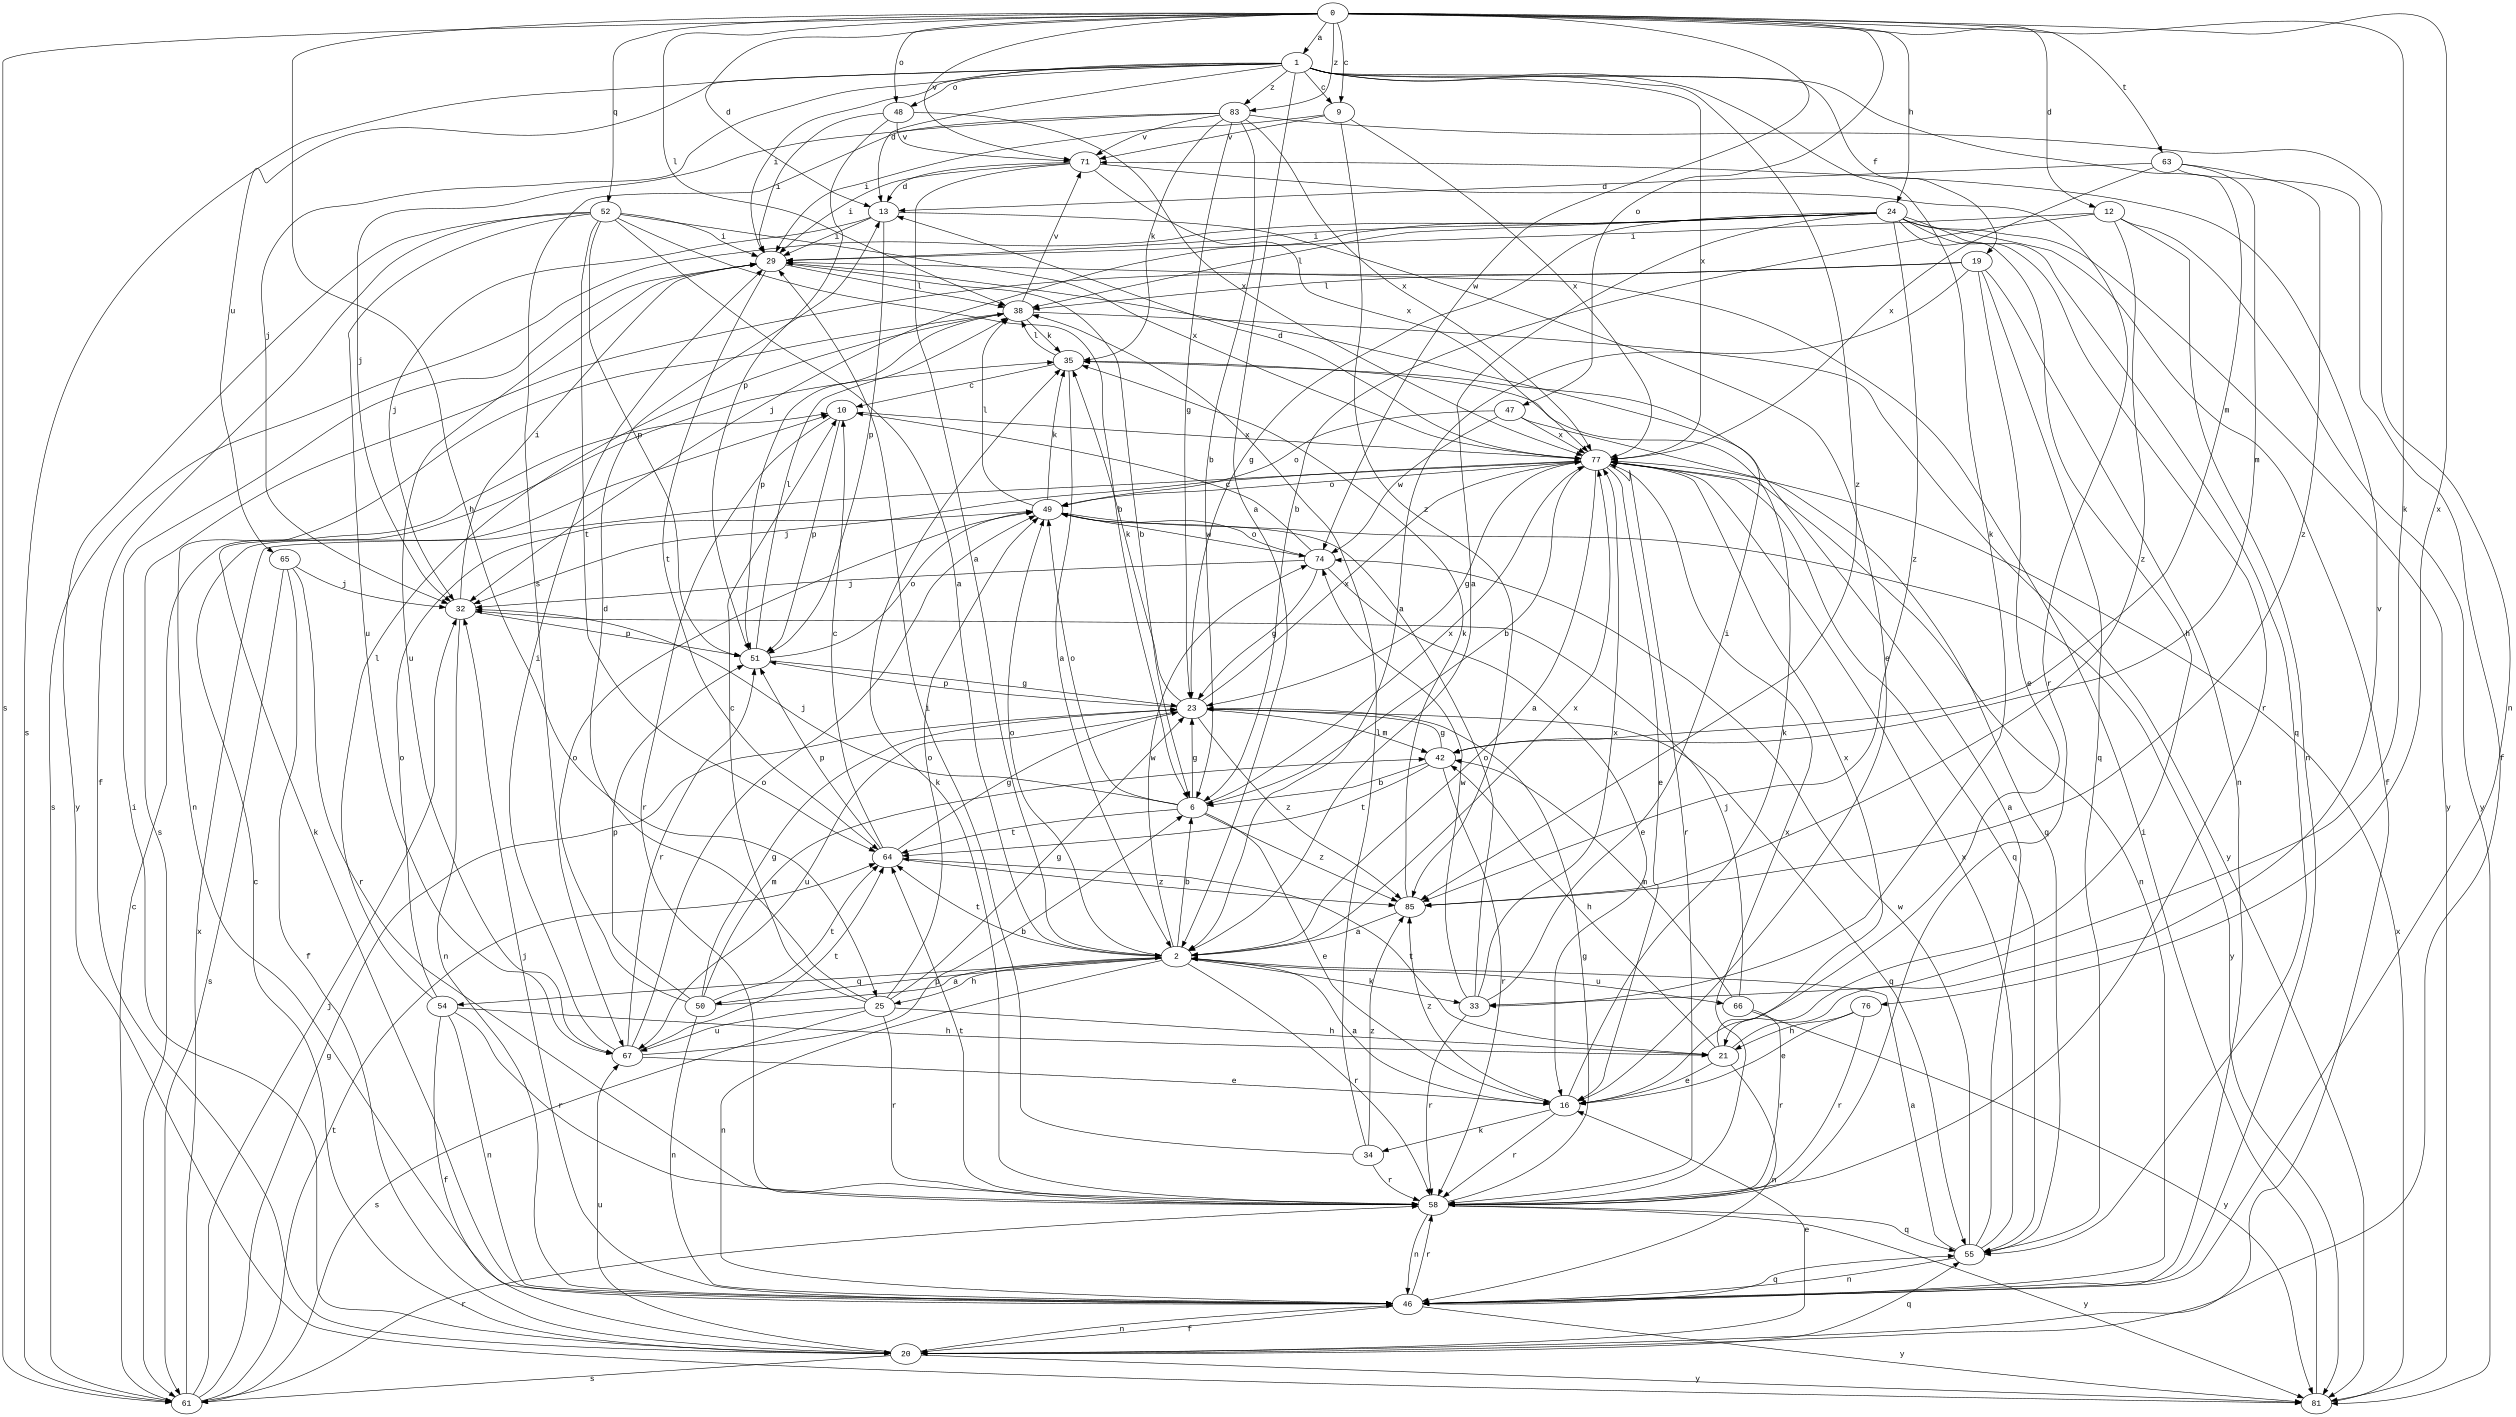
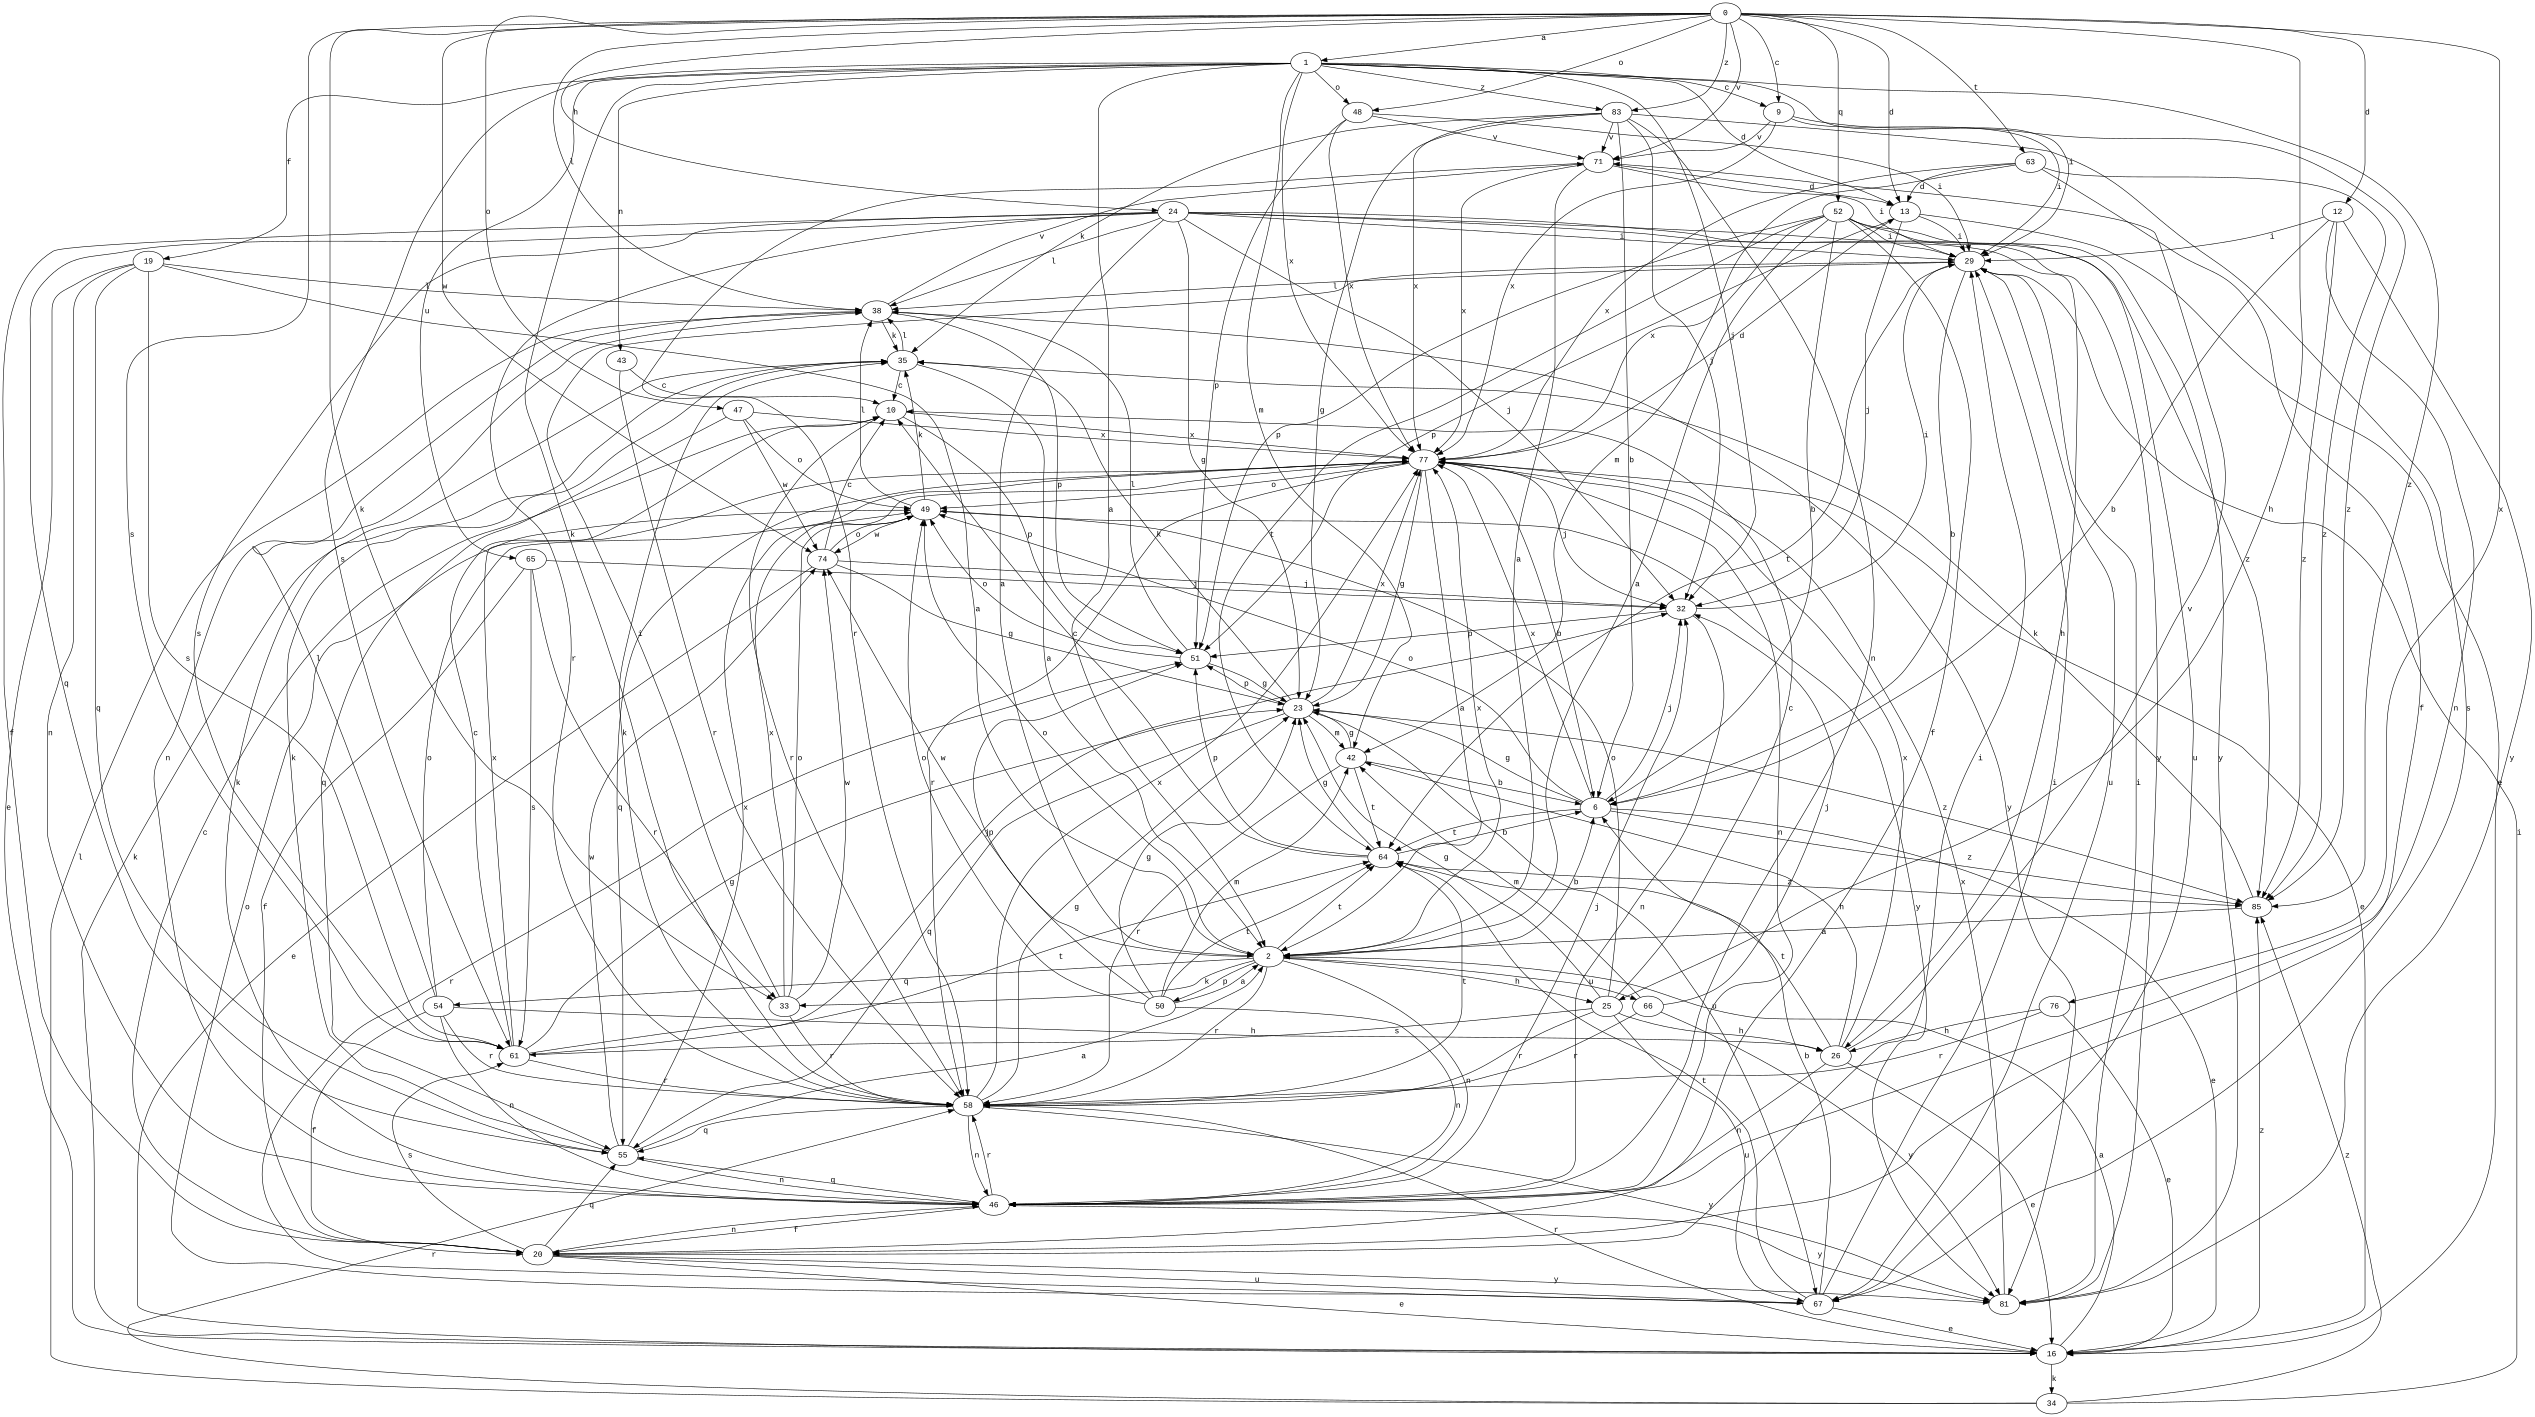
node "43": added
edge "25" -> "13": removed, label "d"
edge "55" -> "35": label "a" -> "k"
edge "64" -> "6": added, label "b"
node "21": label "21" -> "26"
